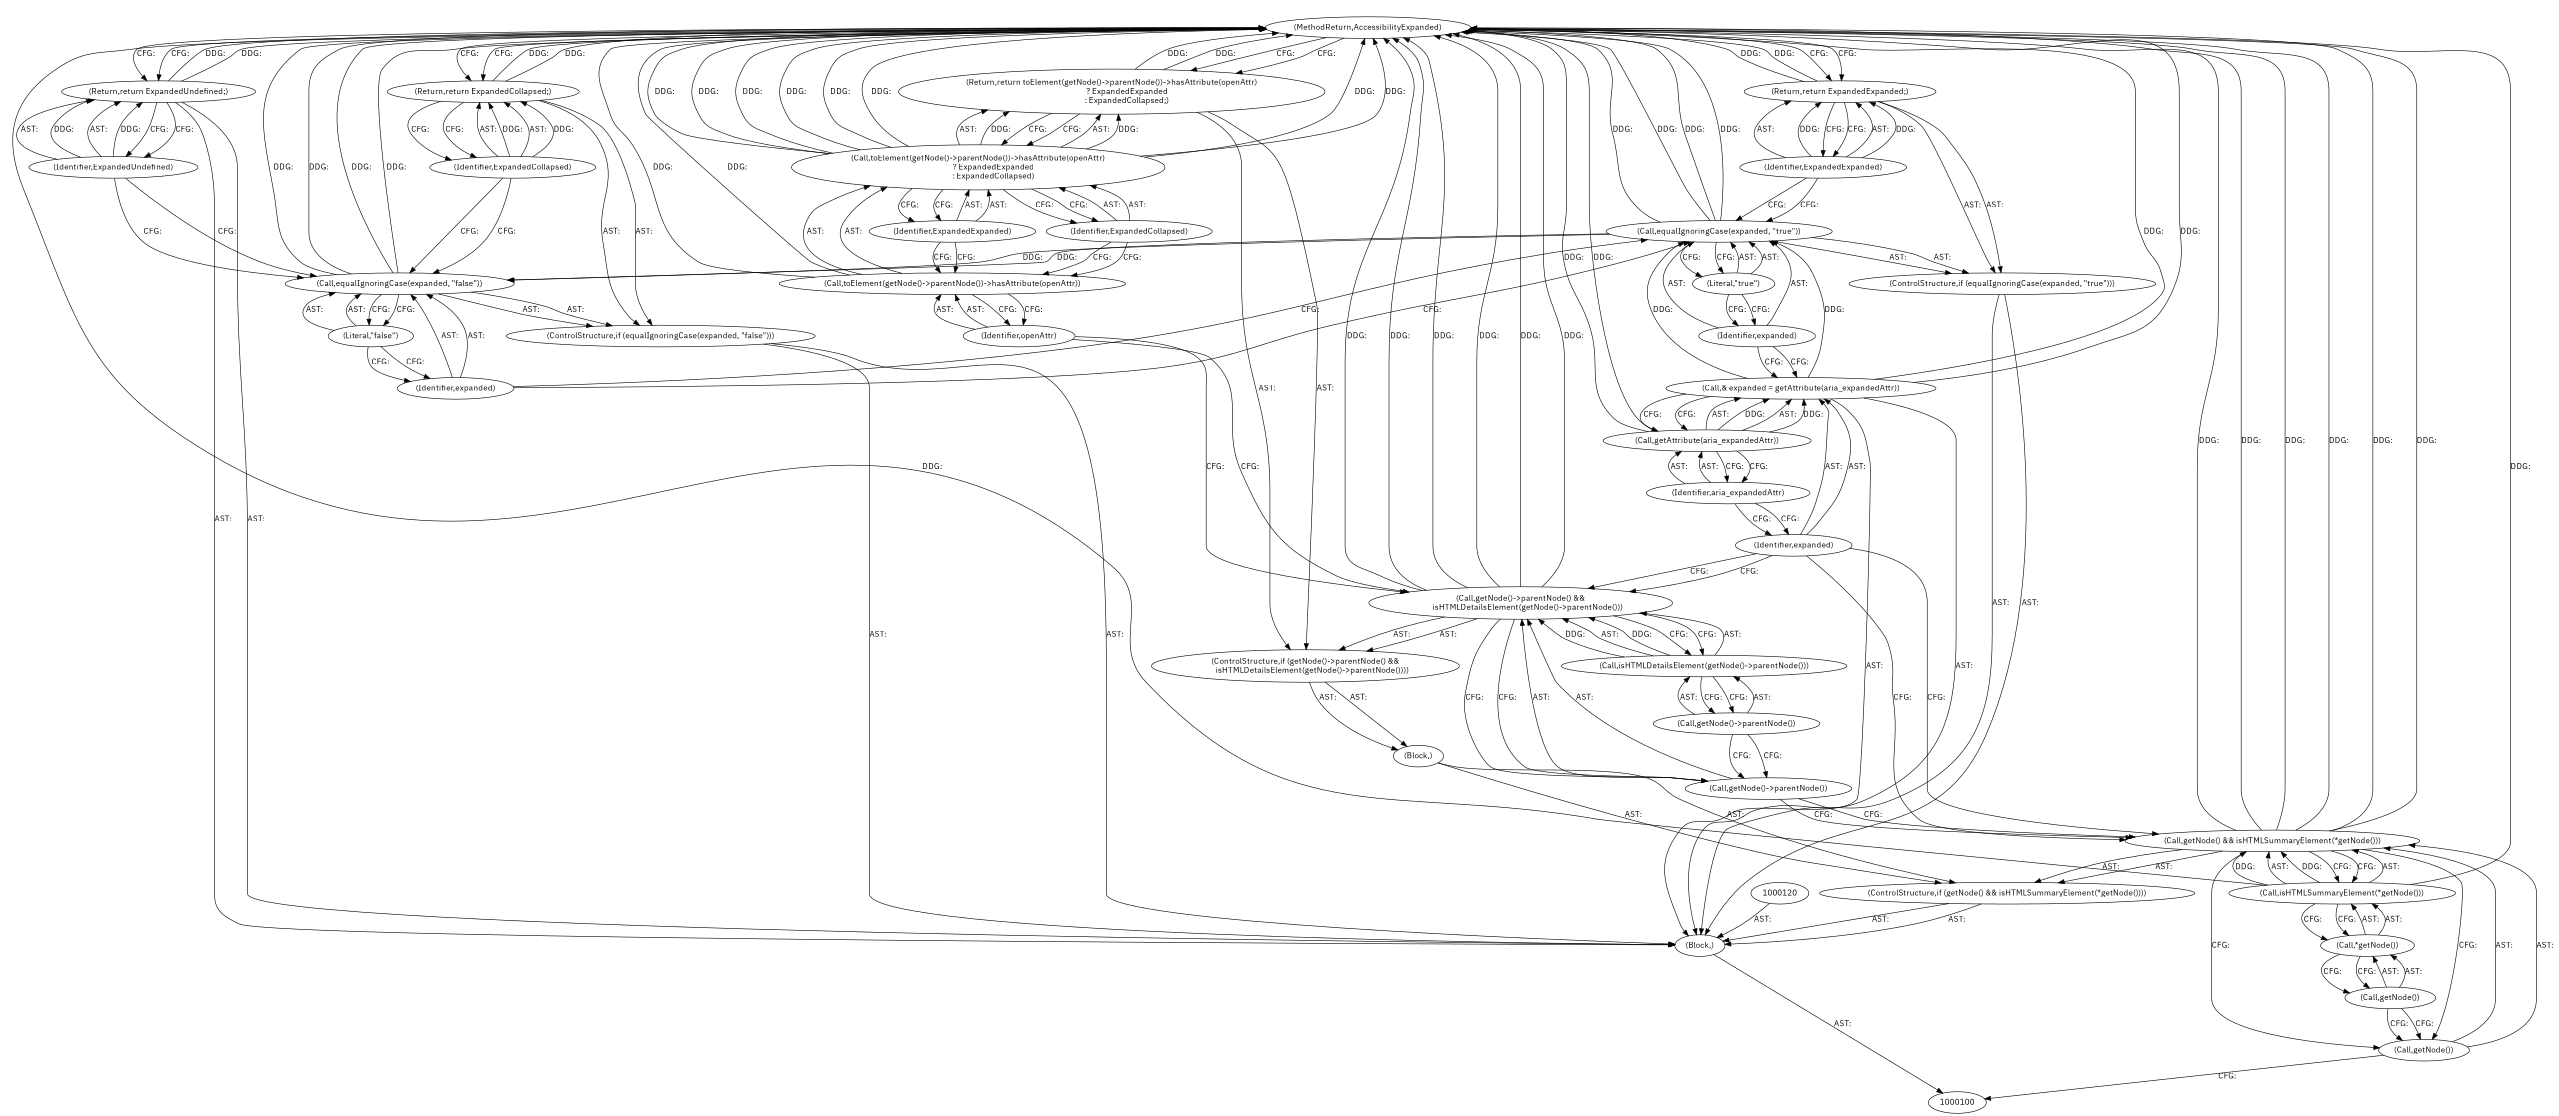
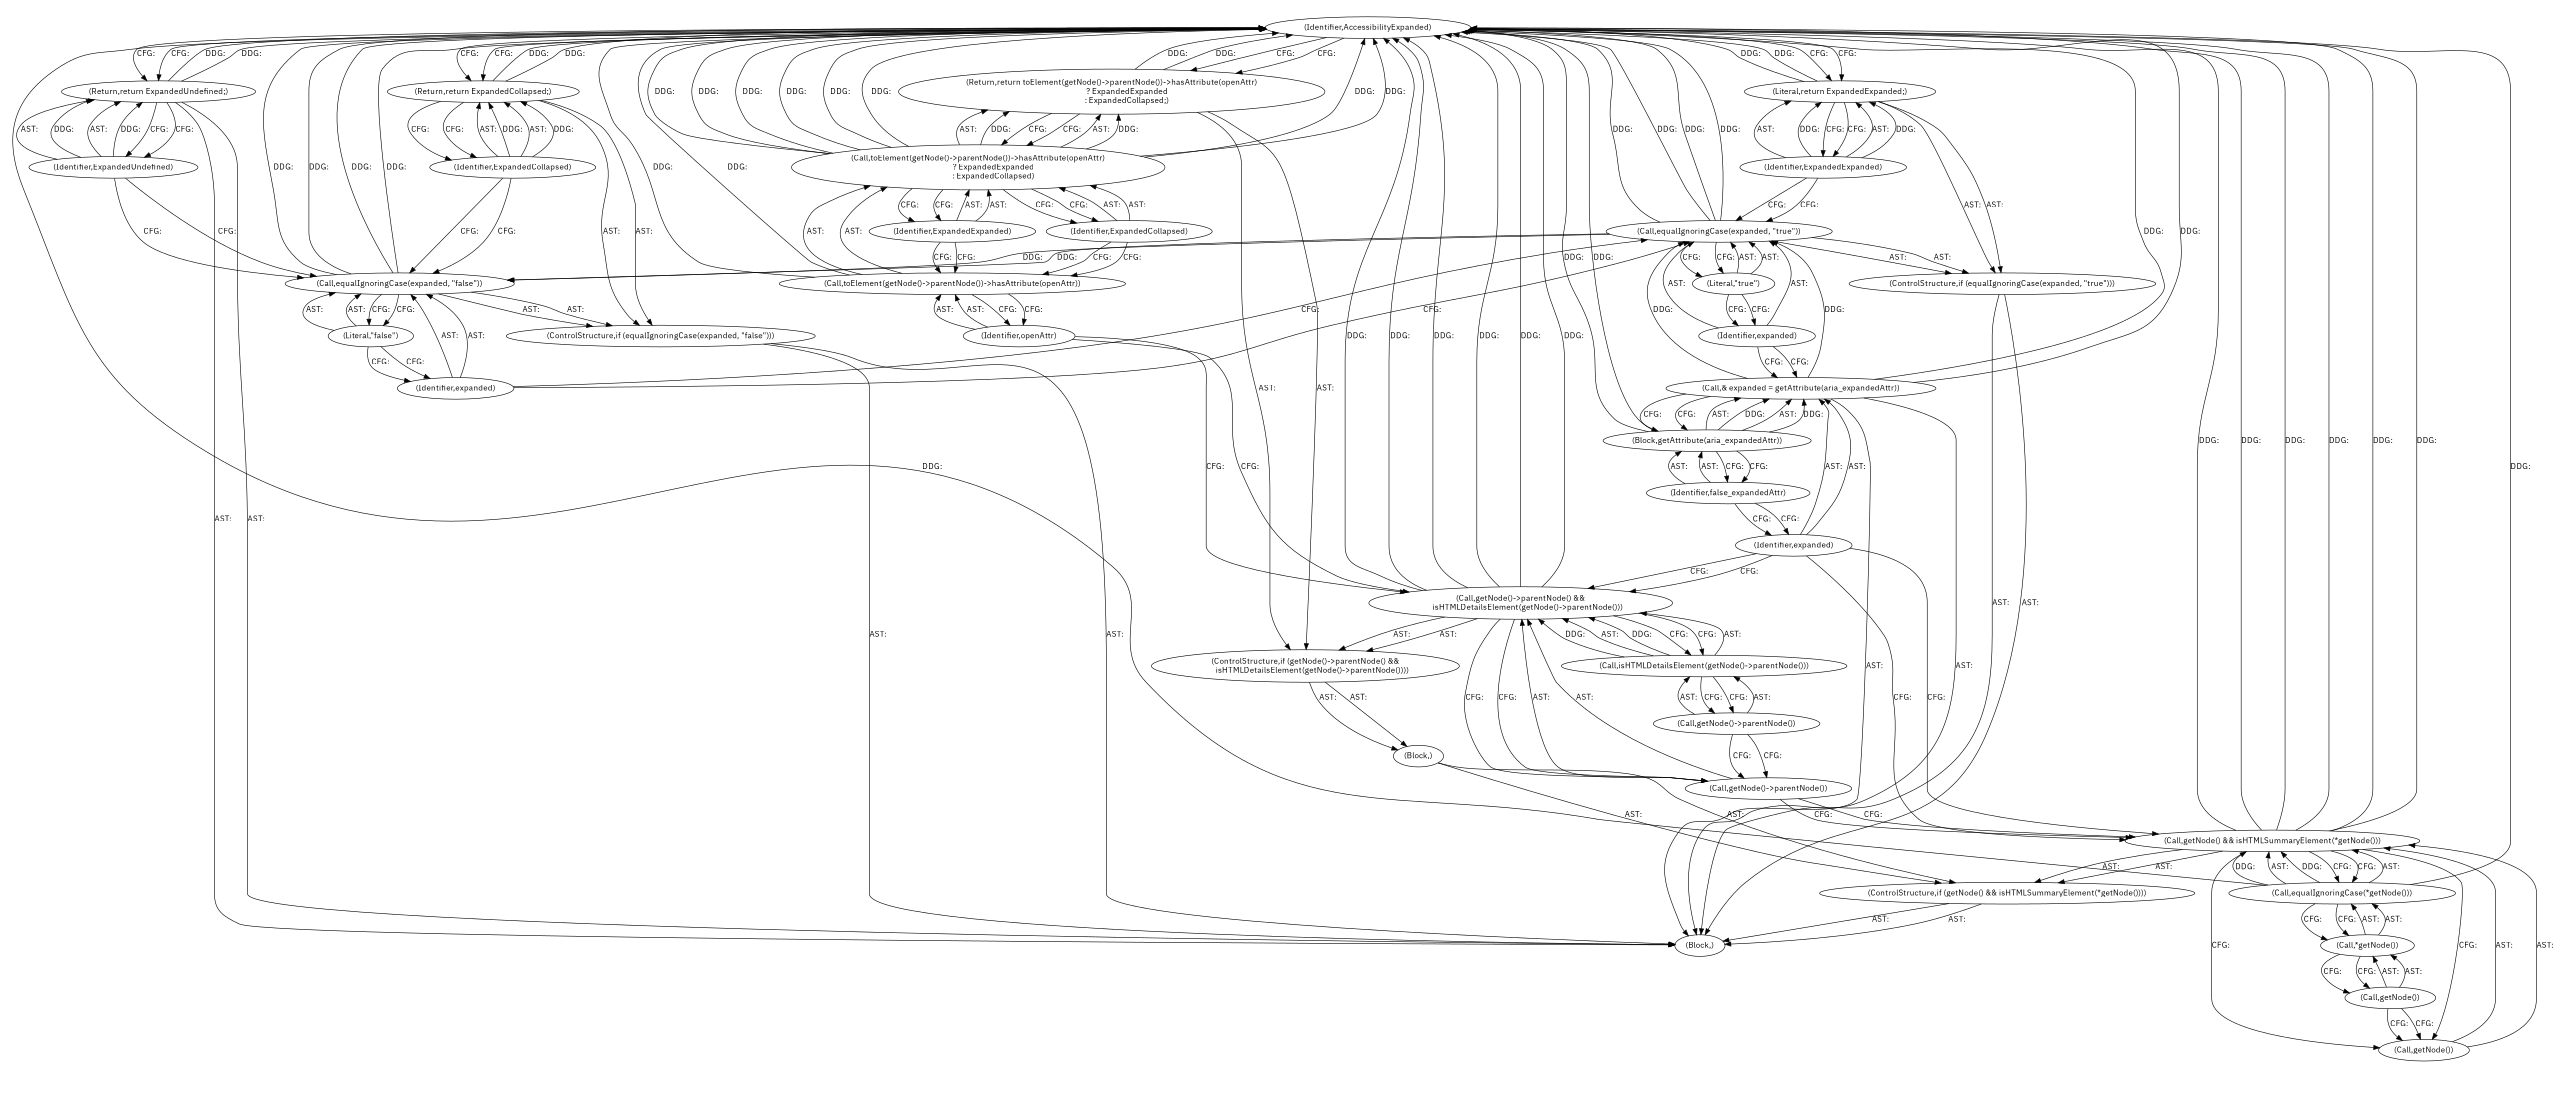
node "(MethodReturn,AccessibilityExpanded)": label "(MethodReturn,AccessibilityExpanded)" -> "(Identifier,AccessibilityExpanded)"
node "(Return,return ExpandedExpanded;)": label "(Return,return ExpandedExpanded;)" -> "(Literal,return ExpandedExpanded;)"
node "(Call,getAttribute(aria_expandedAttr))": label "(Call,getAttribute(aria_expandedAttr))" -> "(Block,getAttribute(aria_expandedAttr))"
node "(Identifier,aria_expandedAttr)": label "(Identifier,aria_expandedAttr)" -> "(Identifier,false_expandedAttr)"
node "1000120": removed
node "(Call,isHTMLSummaryElement(*getNode()))": label "(Call,isHTMLSummaryElement(*getNode()))" -> "(Call,equalIgnoringCase(*getNode()))"
node "1000100": removed
